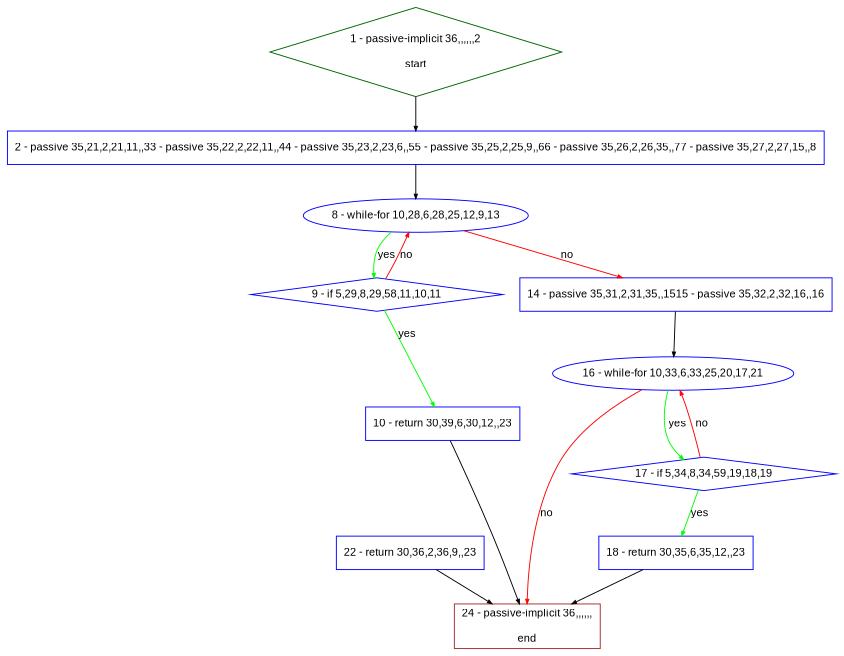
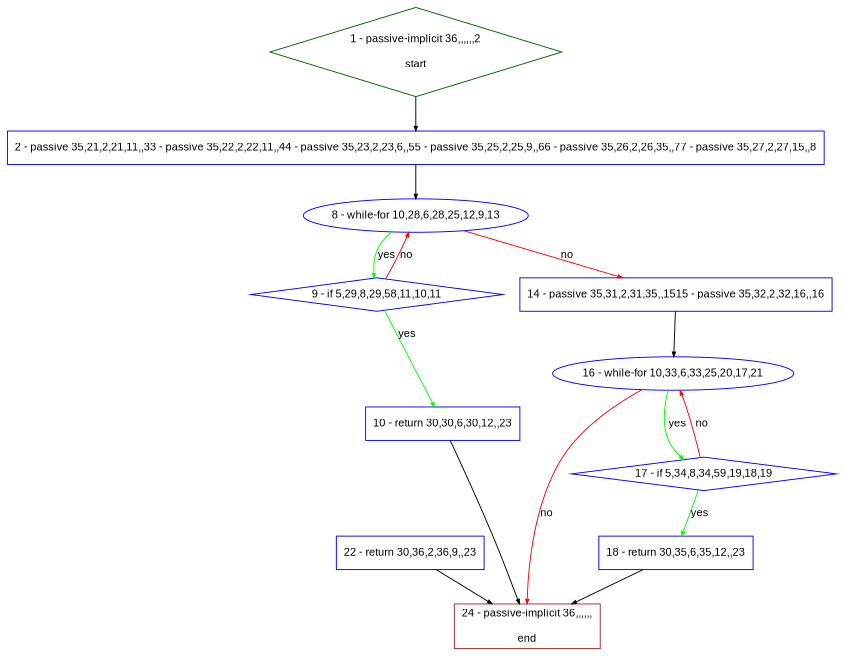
node "10 - return 30,39,6,30,12,,23": label "10 - return 30,39,6,30,12,,23" -> "10 - return 30,30,6,30,12,,23"
